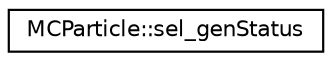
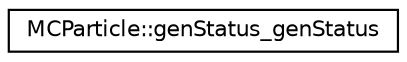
node "MCParticle::sel_genStatus": label "MCParticle::sel_genStatus" -> "MCParticle::genStatus_genStatus"
